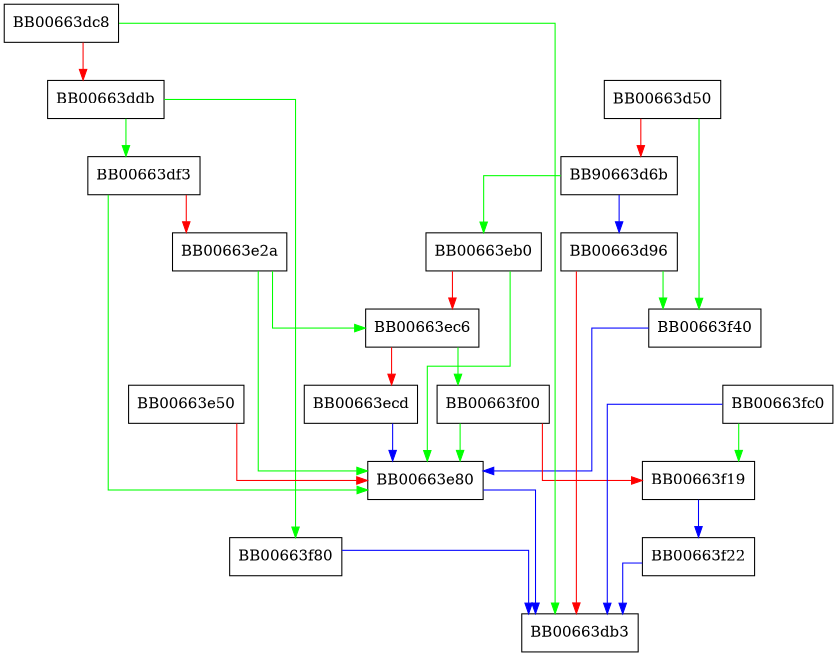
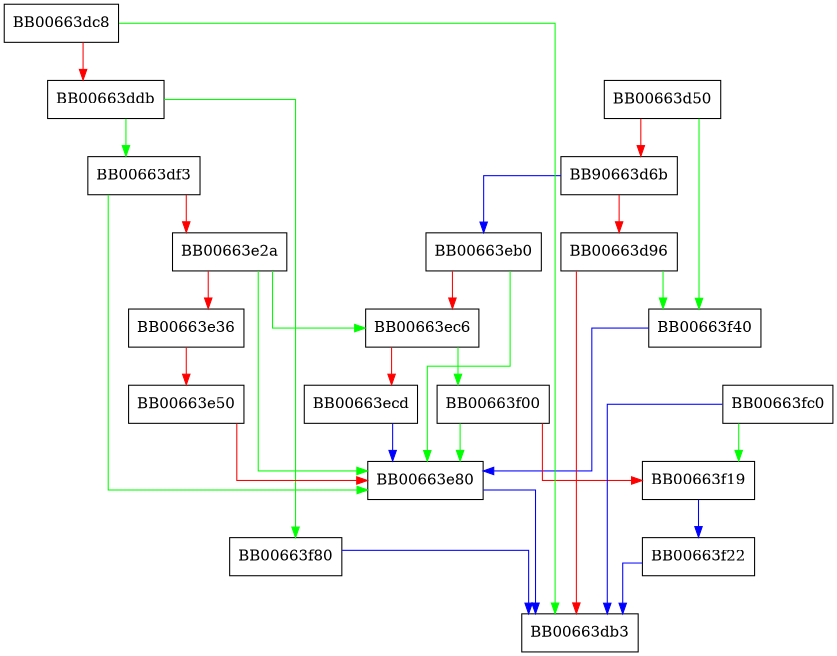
edge "BB90663d6b" -> "BB00663eb0": color green -> blue
edge "BB90663d6b" -> "BB00663d96": color blue -> red
node "BB00663e36": added
